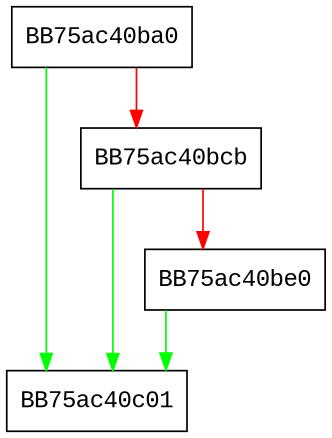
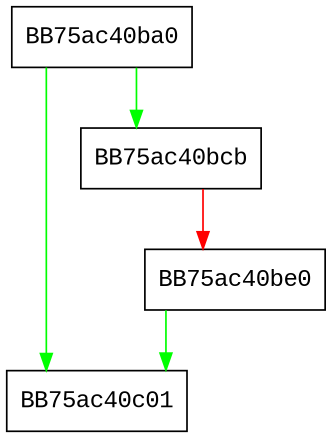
edge "BB75ac40ba0" -> "BB75ac40bcb": color red -> green
edge "BB75ac40bcb" -> "BB75ac40c01": removed
